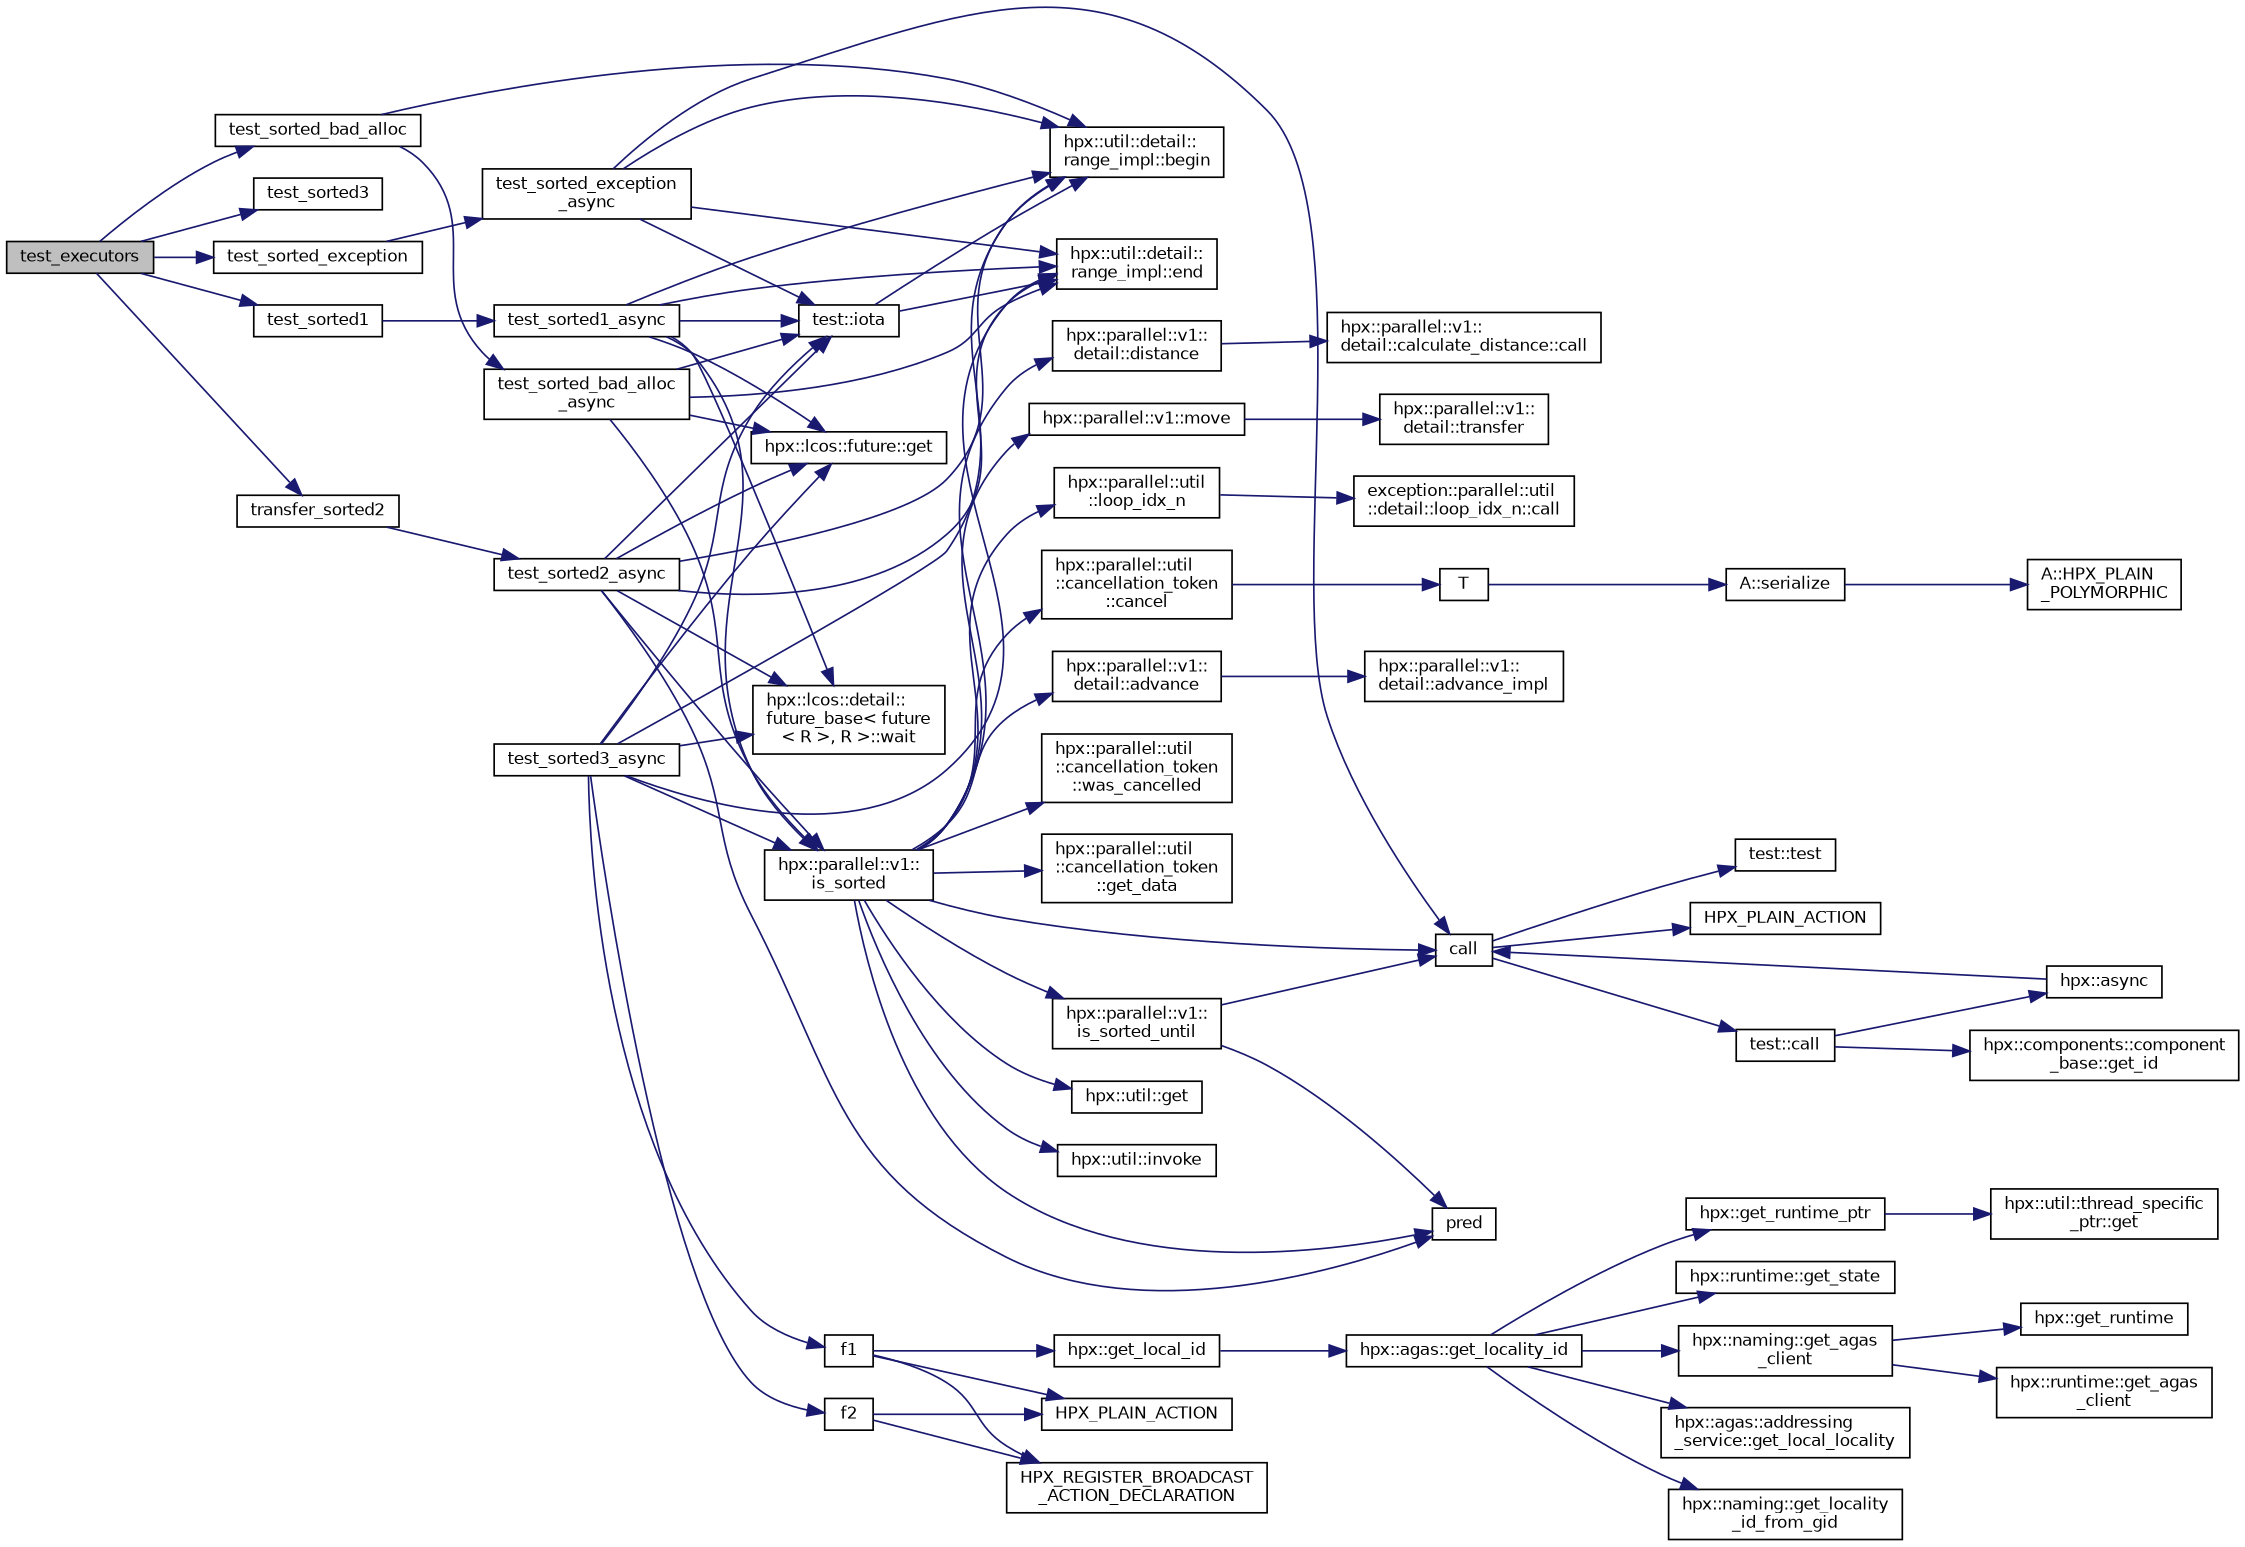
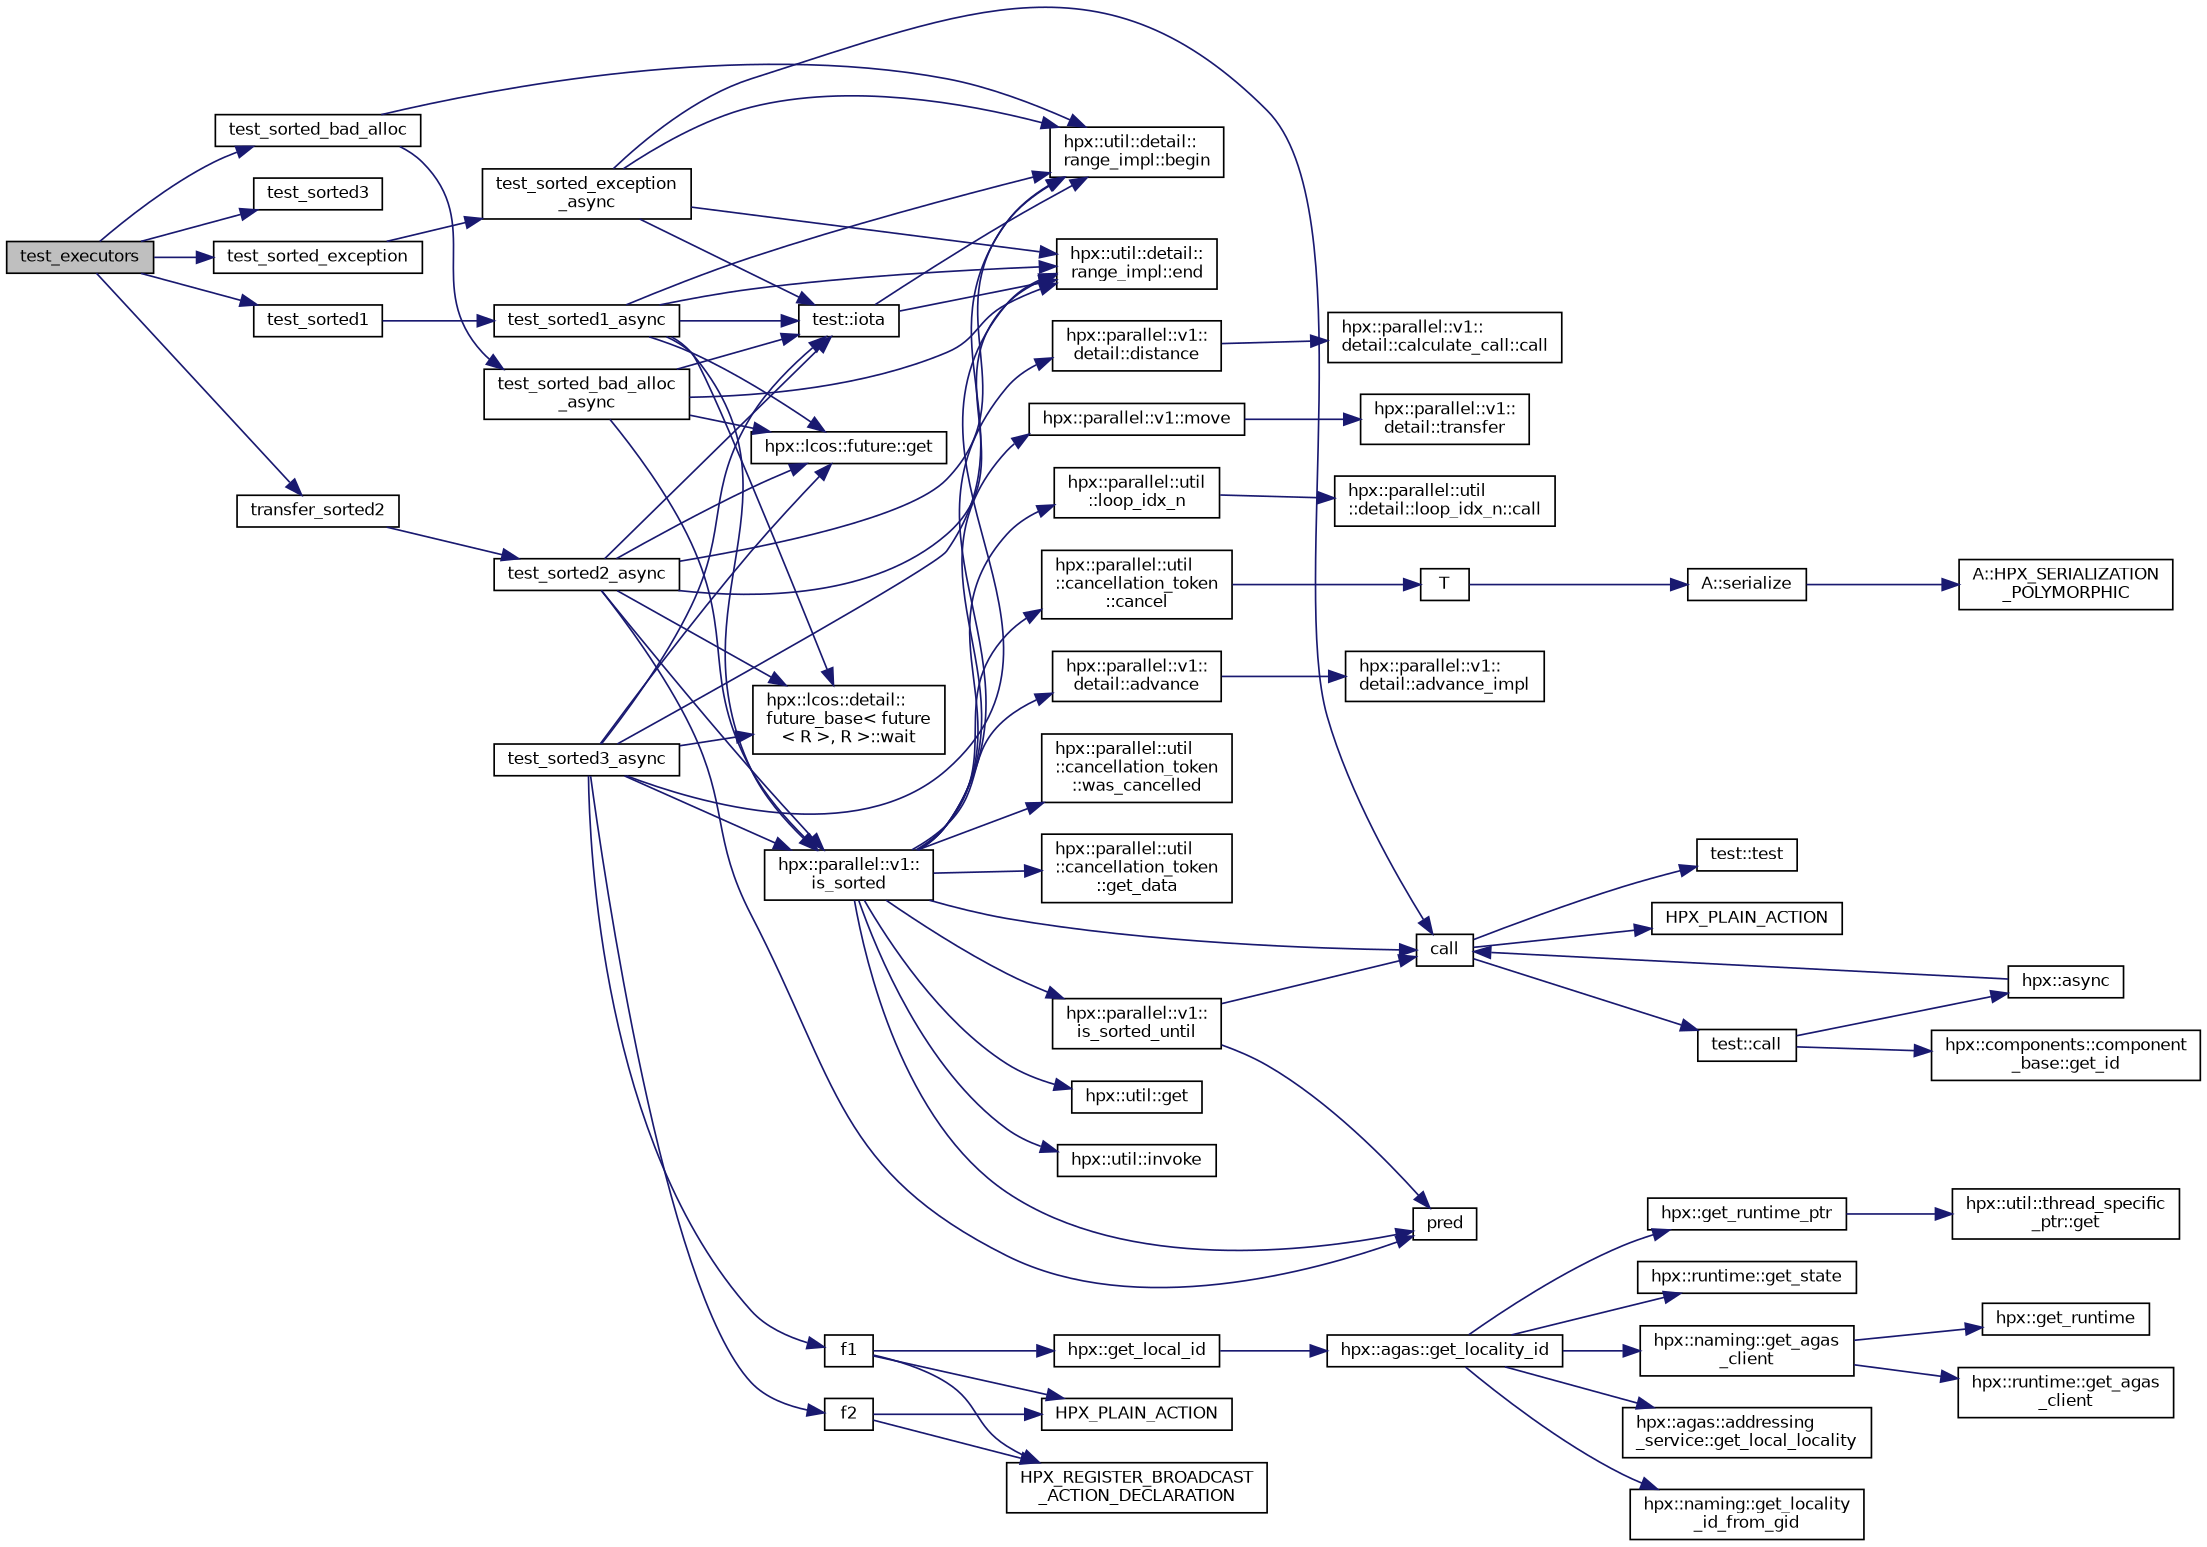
node "hpx::parallel::v1:: detail::calculate_distance::call": label "hpx::parallel::v1:: detail::calculate_distance::call" -> "hpx::parallel::v1:: detail::calculate_call::call"
node "exception::parallel::util ::detail::loop_idx_n::call": label "exception::parallel::util ::detail::loop_idx_n::call" -> "hpx::parallel::util ::detail::loop_idx_n::call"
node "A::HPX_PLAIN _POLYMORPHIC": label "A::HPX_PLAIN _POLYMORPHIC" -> "A::HPX_SERIALIZATION _POLYMORPHIC"
